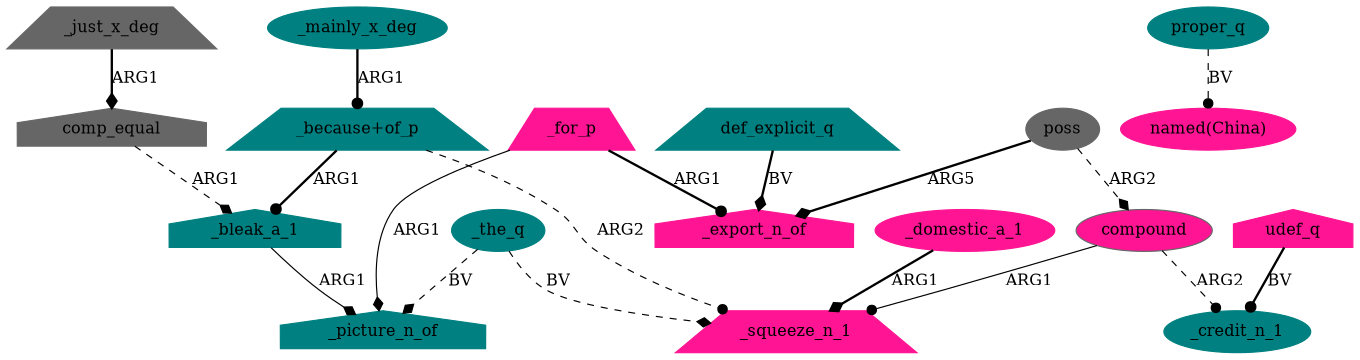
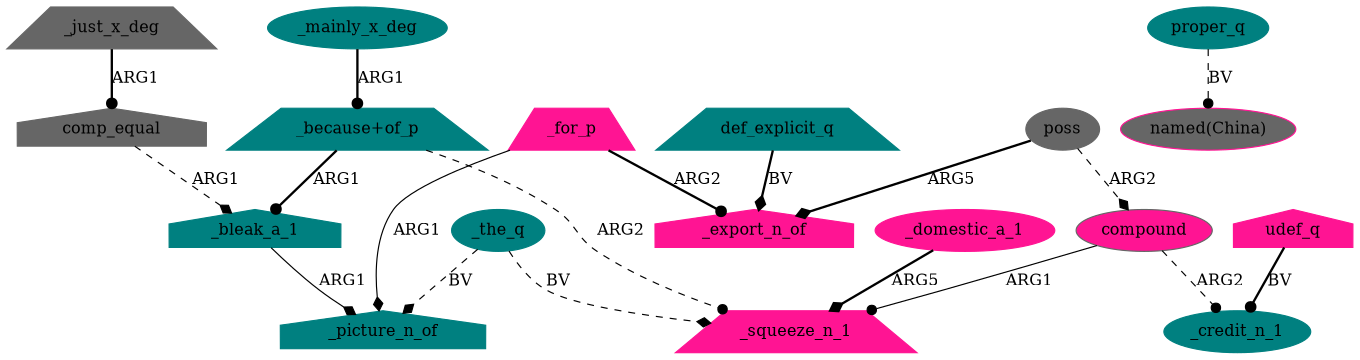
edge "_just_x_deg" -> "comp_equal": arrowhead diamond -> dot
node "named(China)": fillcolor deeppink -> gray40
edge "_for_p" -> "_export_n_of": label "ARG1" -> "ARG2"
edge "_domestic_a_1" -> "_squeeze_n_1": label "ARG1" -> "ARG5"
